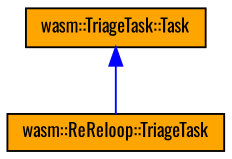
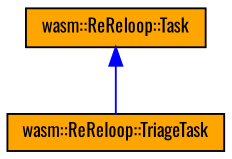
node "wasm::TriageTask::Task": label "wasm::TriageTask::Task" -> "wasm::ReReloop::Task"
